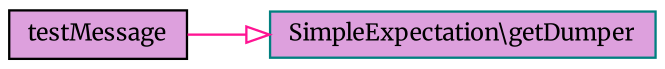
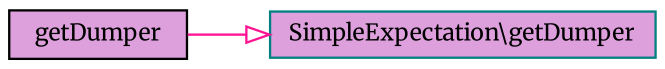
node "testMessage": label "testMessage" -> "getDumper"
